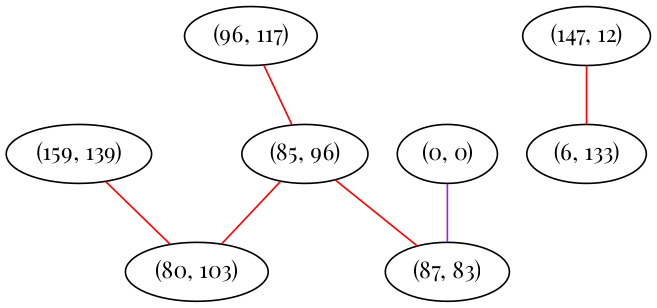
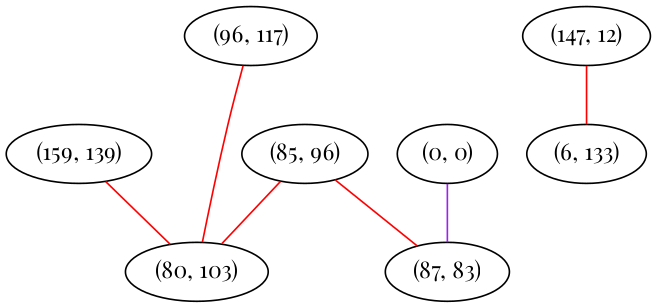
edge "(96, 117)" -- "(85, 96)": now "(96, 117)" -- "(80, 103)"
